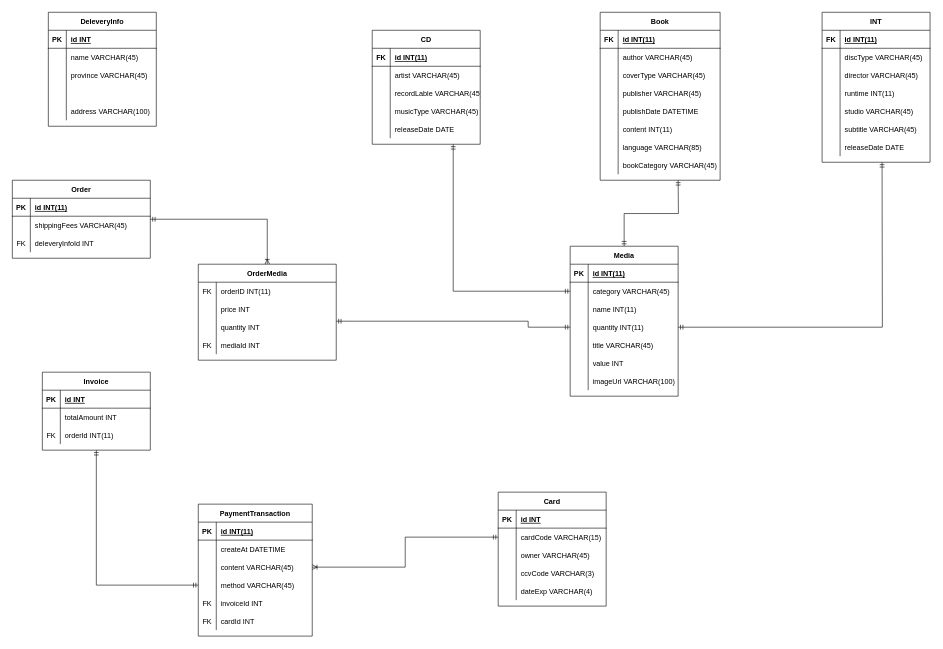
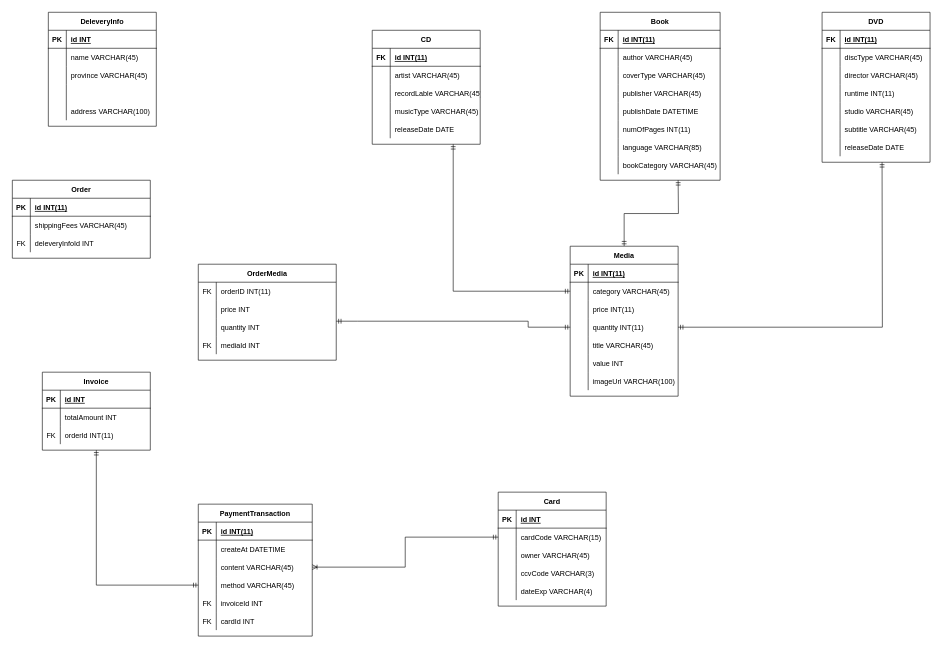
node "INT": label "INT" -> "DVD"
node "content INT(11)": label "content INT(11)" -> "numOfPages INT(11)"
edge "Order" -- "OrderMedia": removed
node "name INT(11)": label "name INT(11)" -> "price INT(11)"
